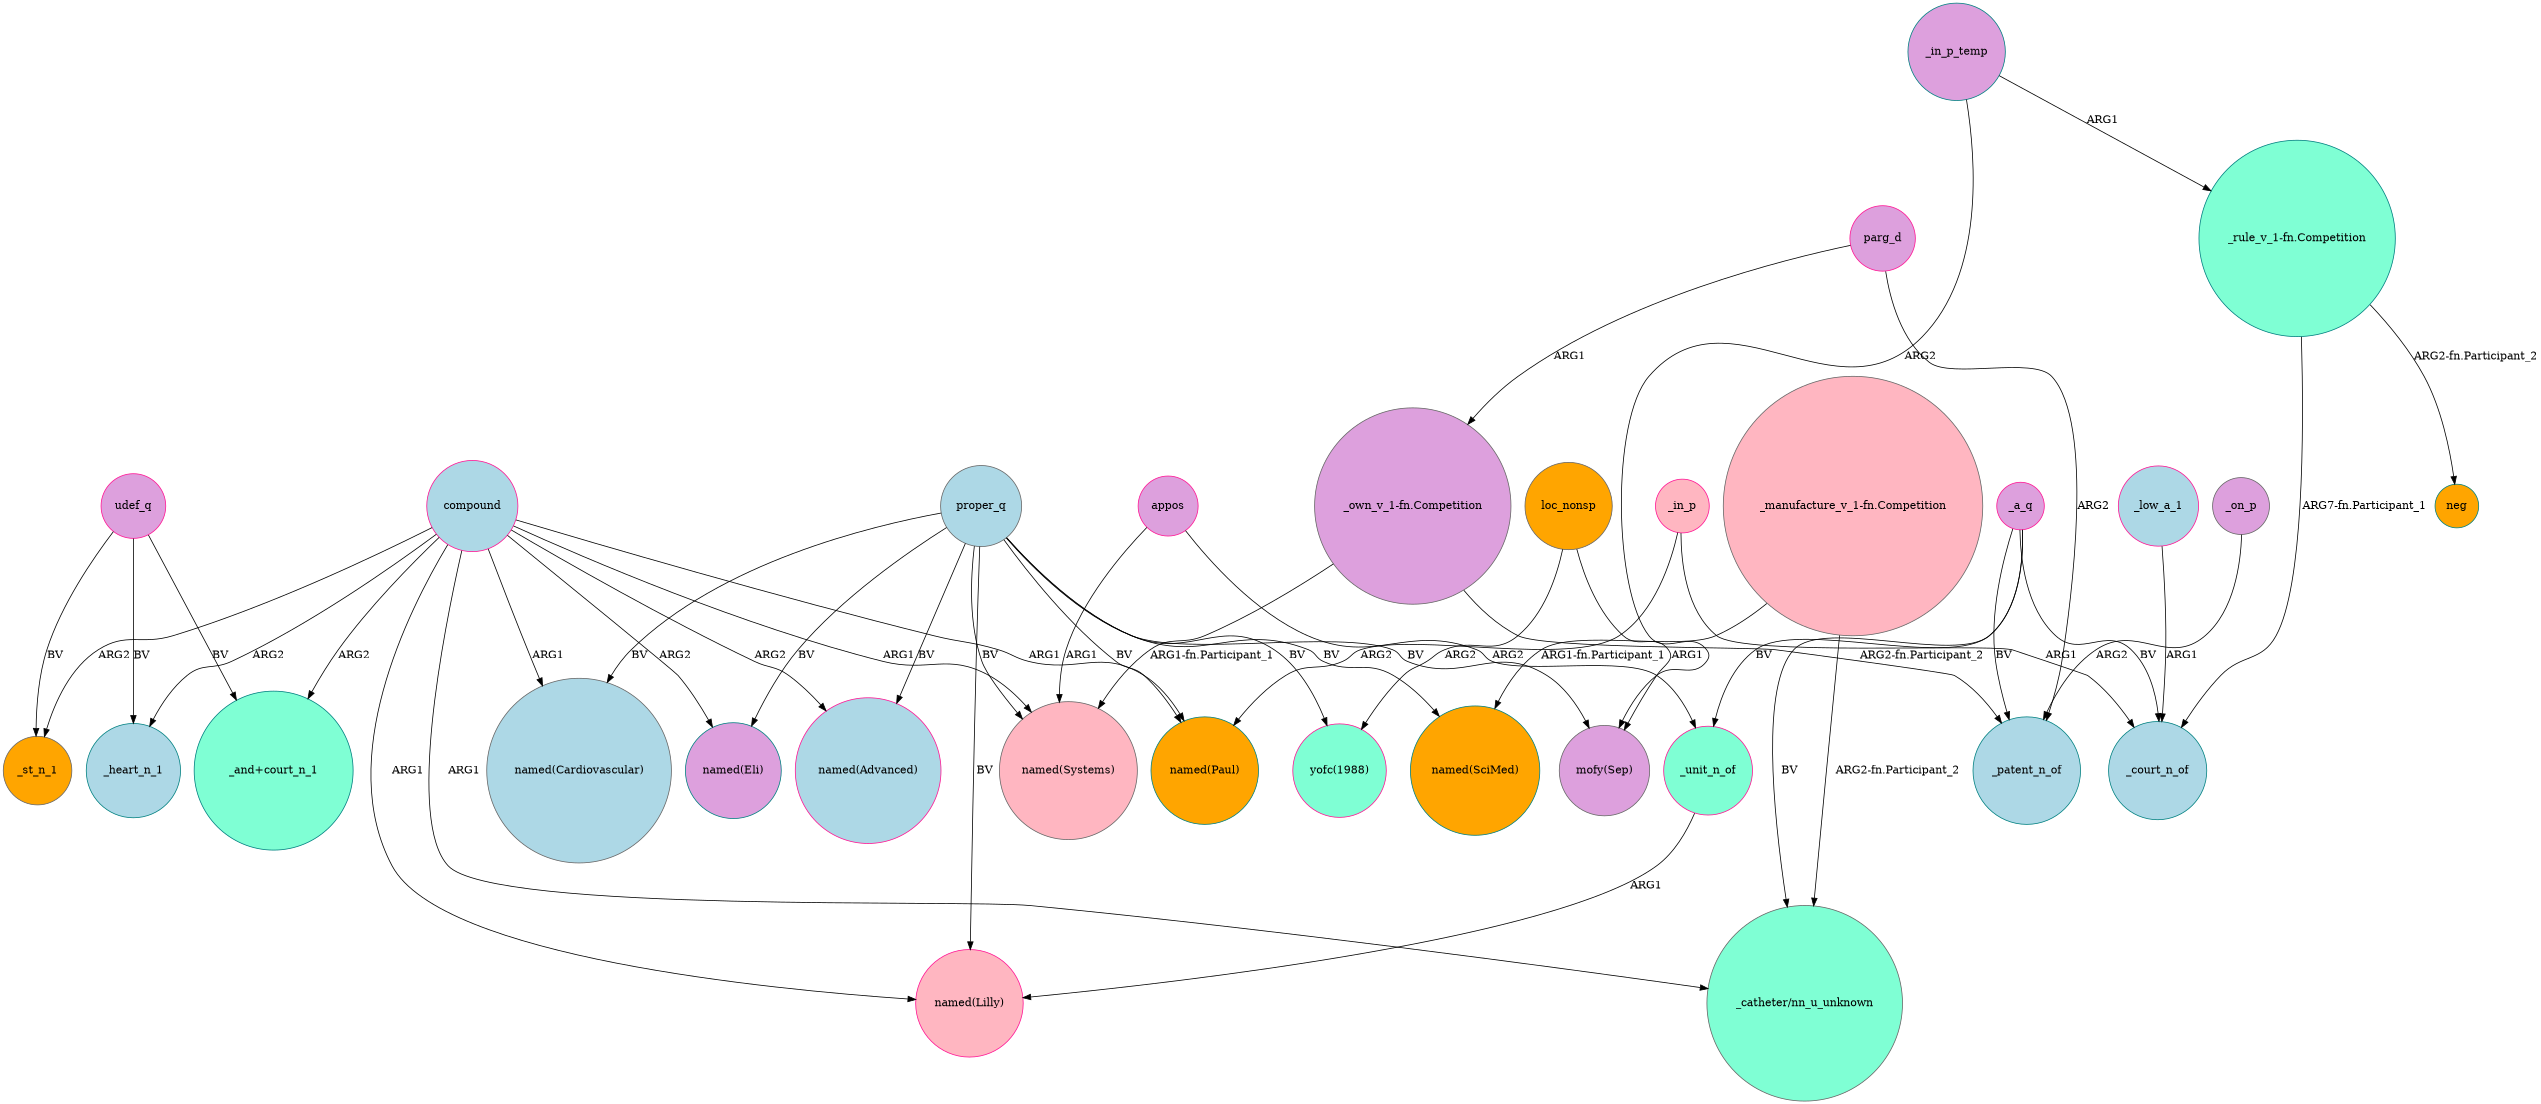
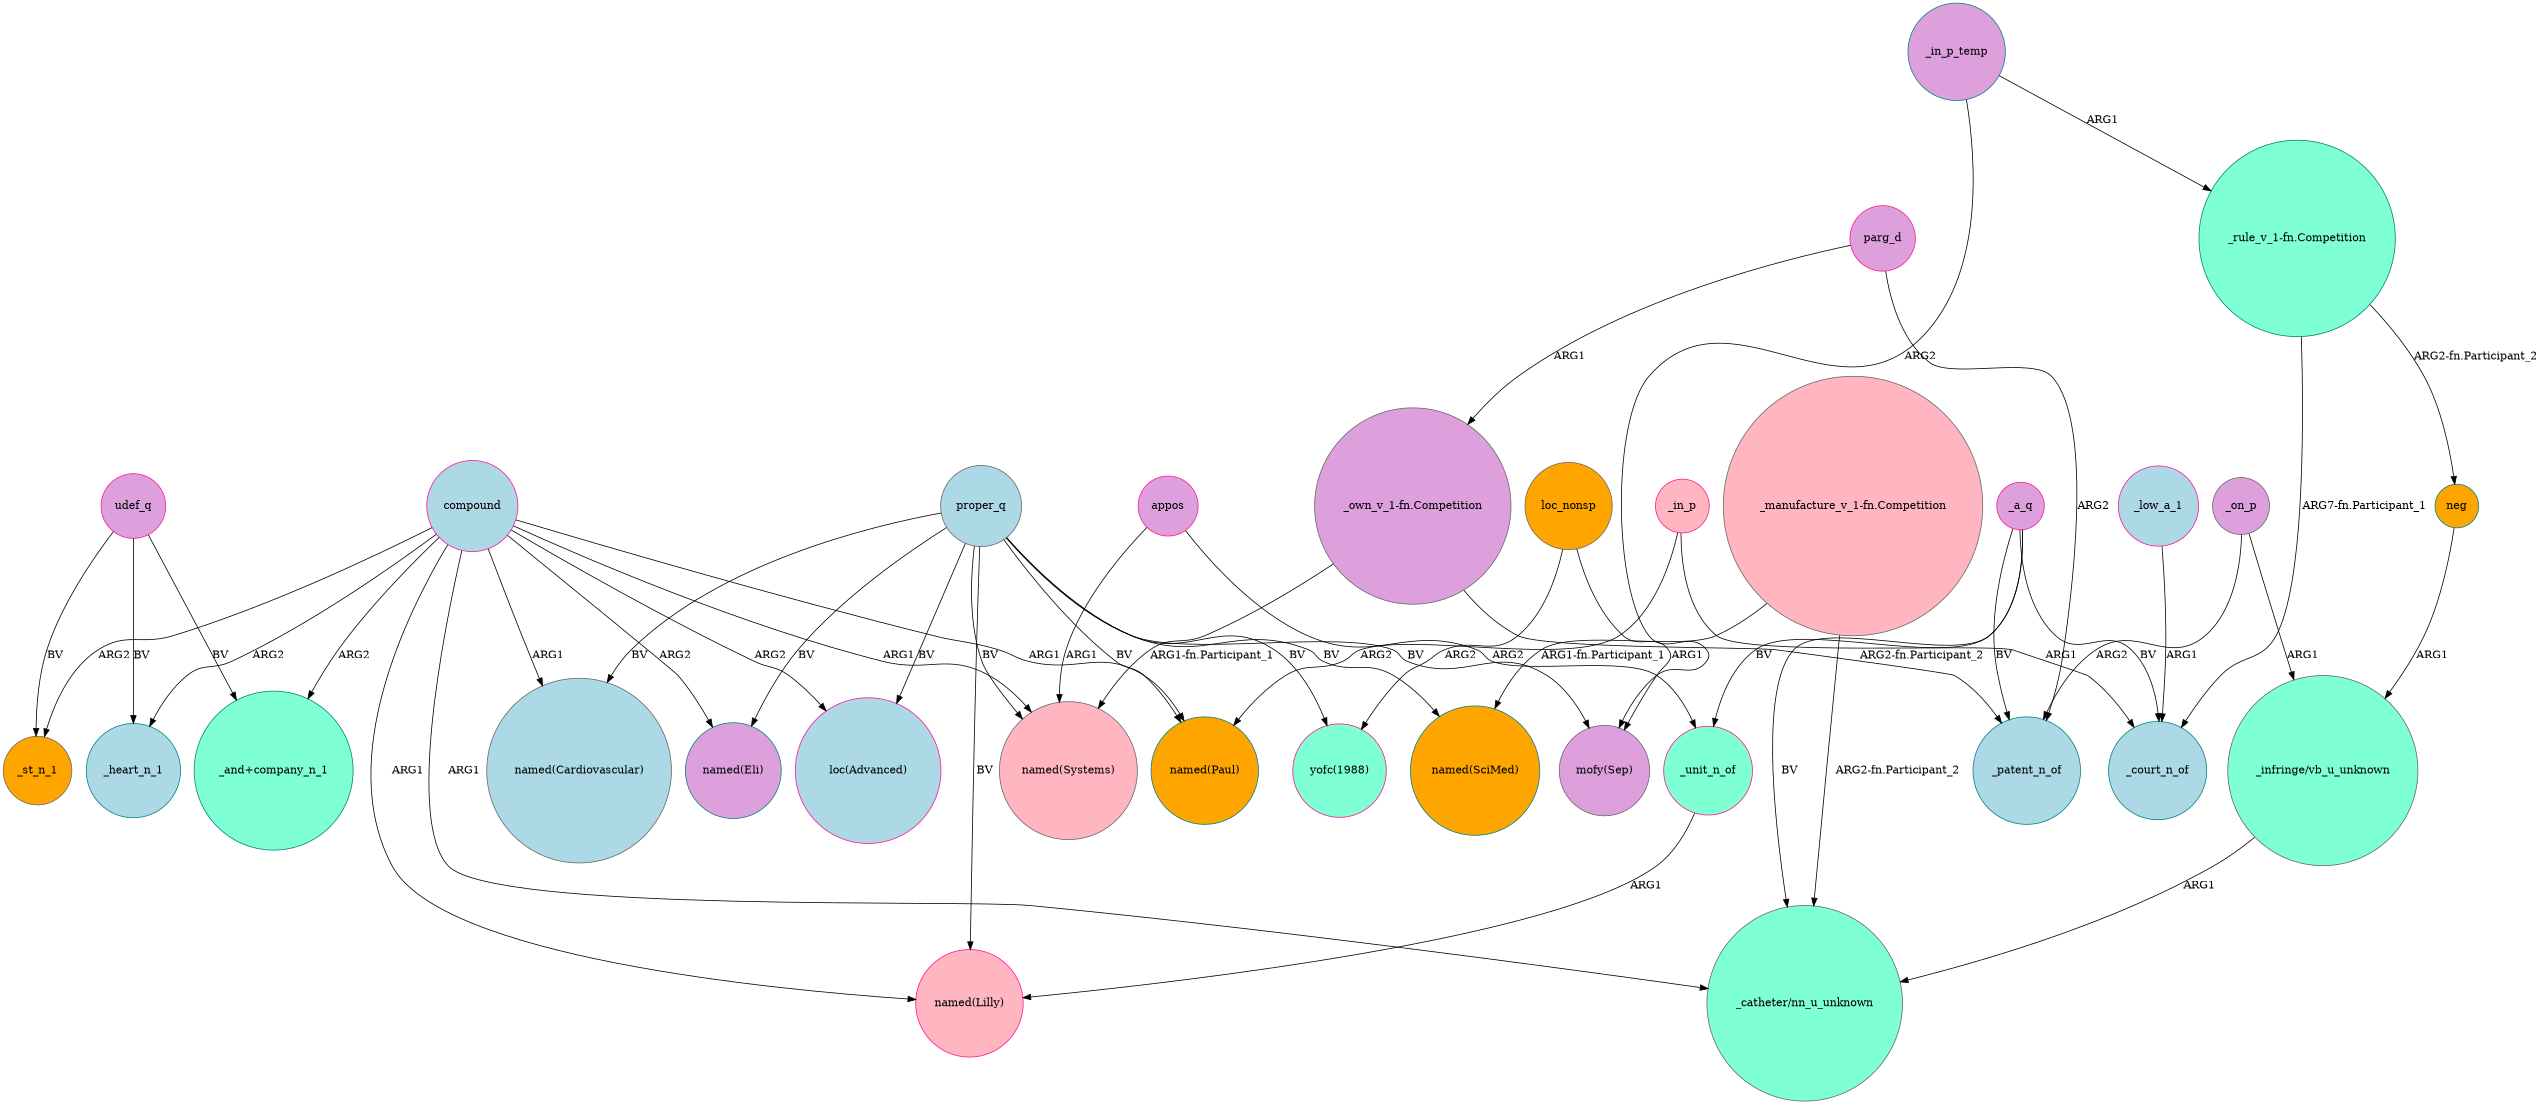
node "_and+court_n_1": label "_and+court_n_1" -> "_and+company_n_1"
node "named(Advanced)": label "named(Advanced)" -> "loc(Advanced)"
node "_infringe/vb_u_unknown": added
